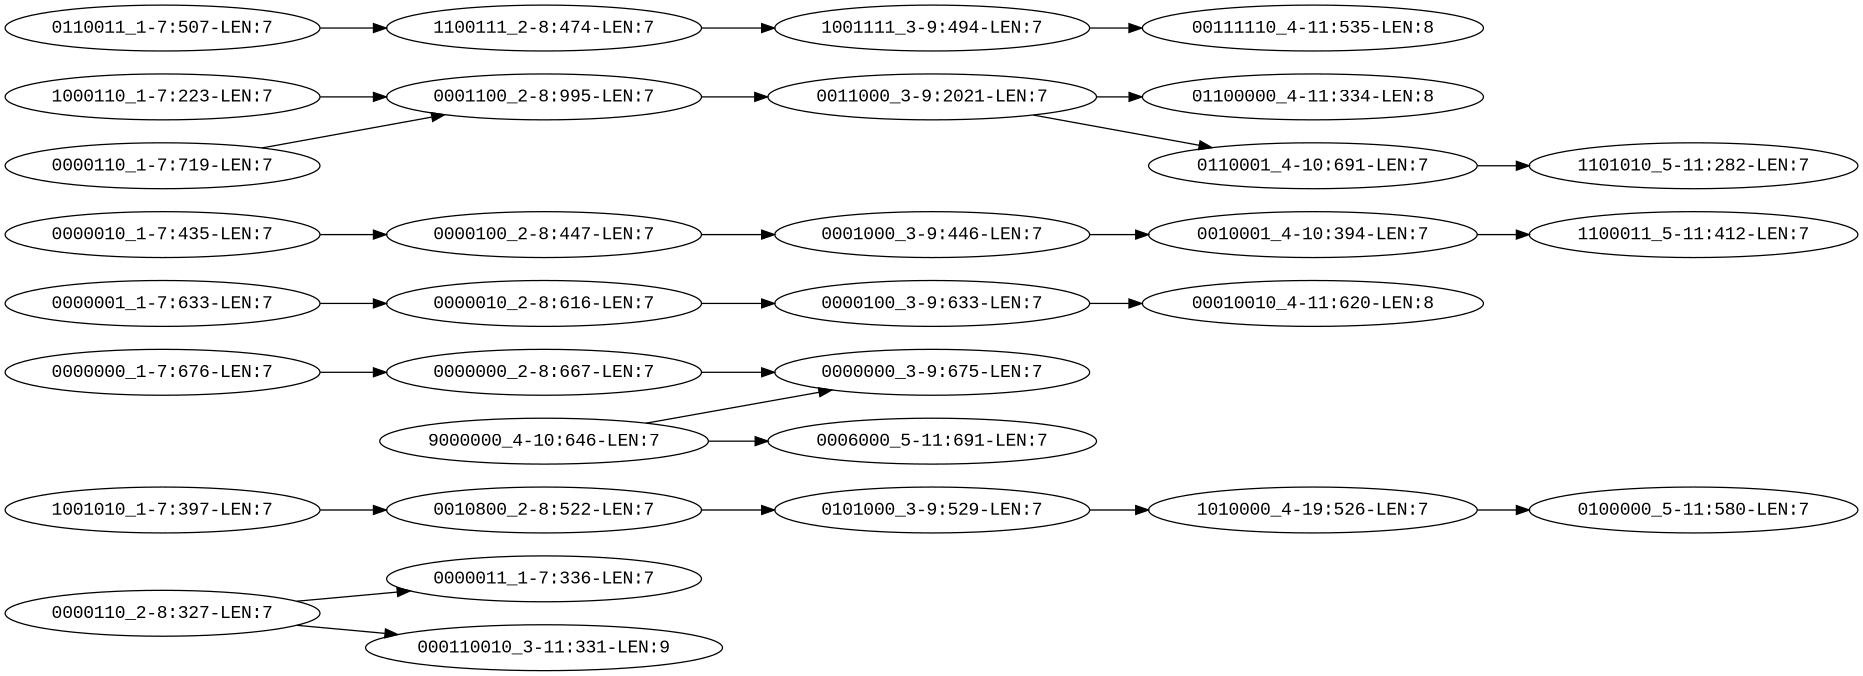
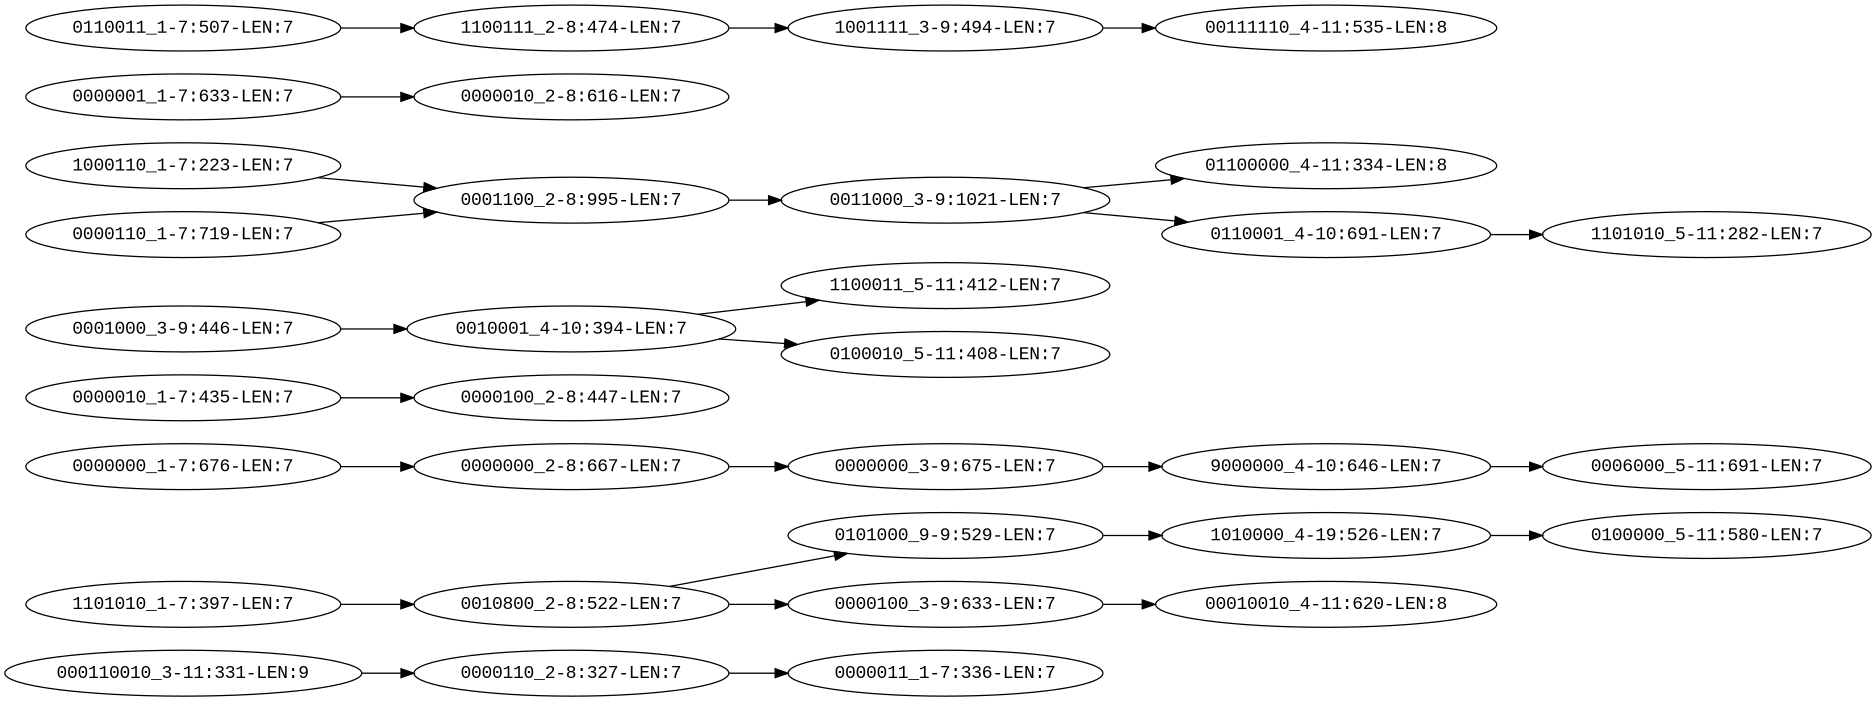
node "0011000_3-9:2021-LEN:7": label "0011000_3-9:2021-LEN:7" -> "0011000_3-9:1021-LEN:7"
edge "0000100_2-8:447-LEN:7" -> "0001000_3-9:446-LEN:7": removed
edge "0000010_2-8:616-LEN:7" -> "0000100_3-9:633-LEN:7": now "0010800_2-8:522-LEN:7" -> "0000100_3-9:633-LEN:7"
node "0100010_5-11:408-LEN:7": added
edge "9000000_4-10:646-LEN:7" -> "0000000_3-9:675-LEN:7": reversed
node "1001010_1-7:397-LEN:7": label "1001010_1-7:397-LEN:7" -> "1101010_1-7:397-LEN:7"
node "0101000_3-9:529-LEN:7": label "0101000_3-9:529-LEN:7" -> "0101000_9-9:529-LEN:7"
edge "0000110_2-8:327-LEN:7" -> "000110010_3-11:331-LEN:9": reversed
